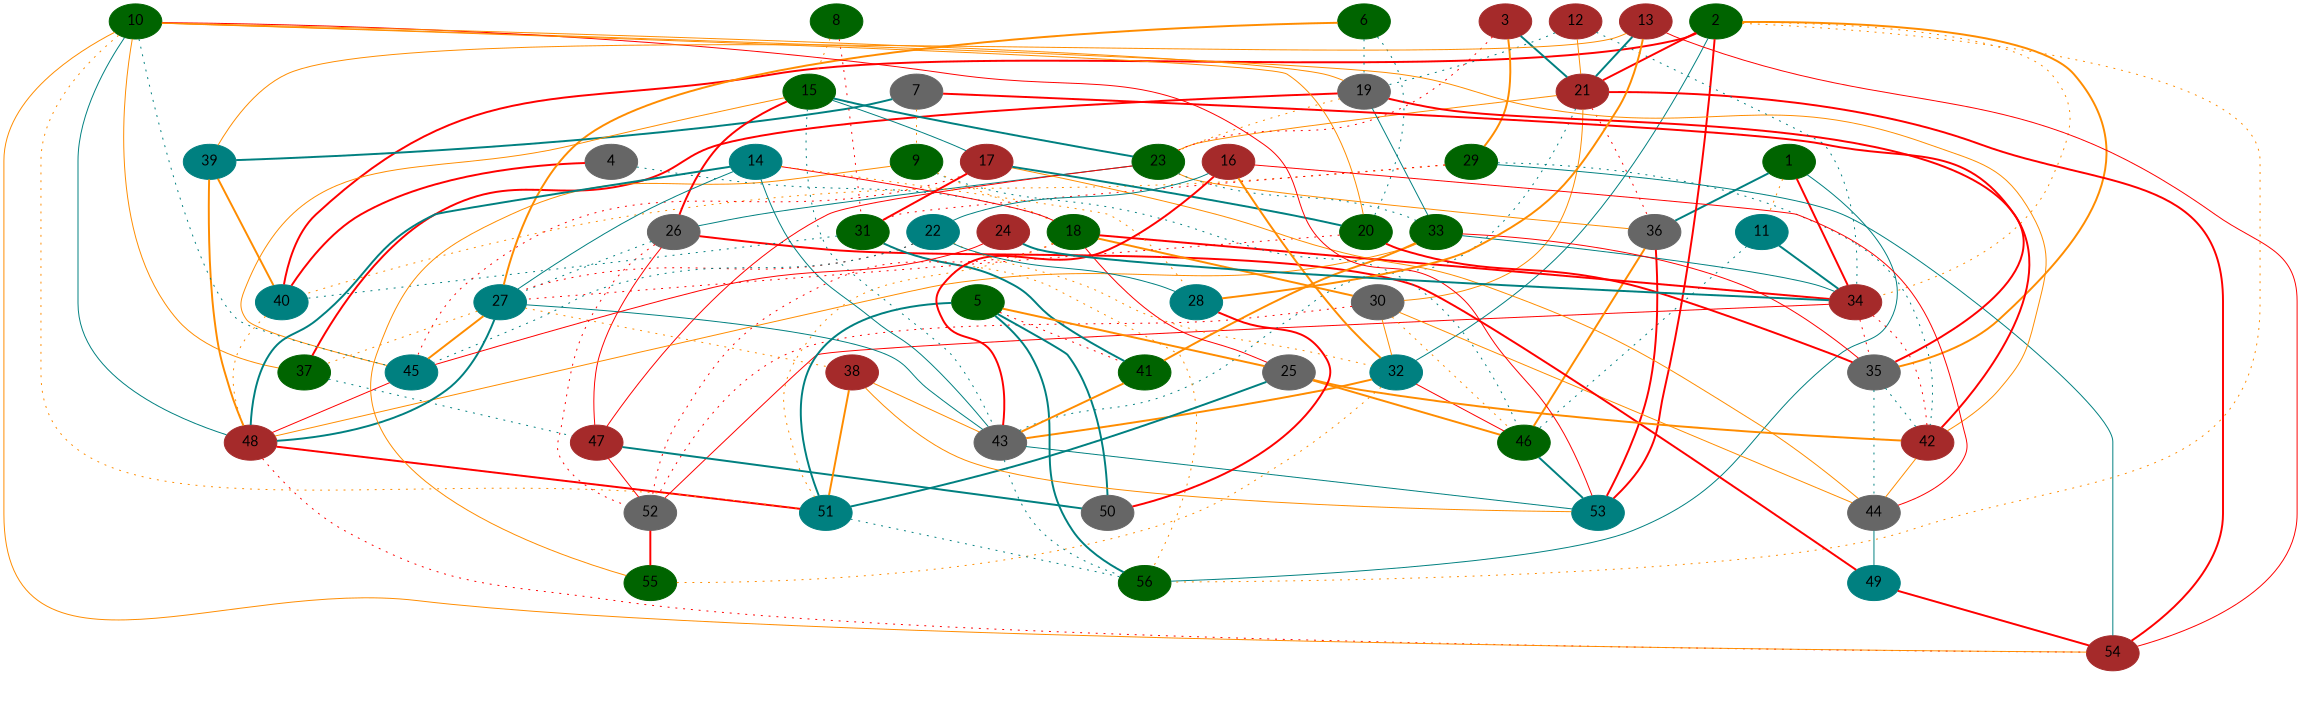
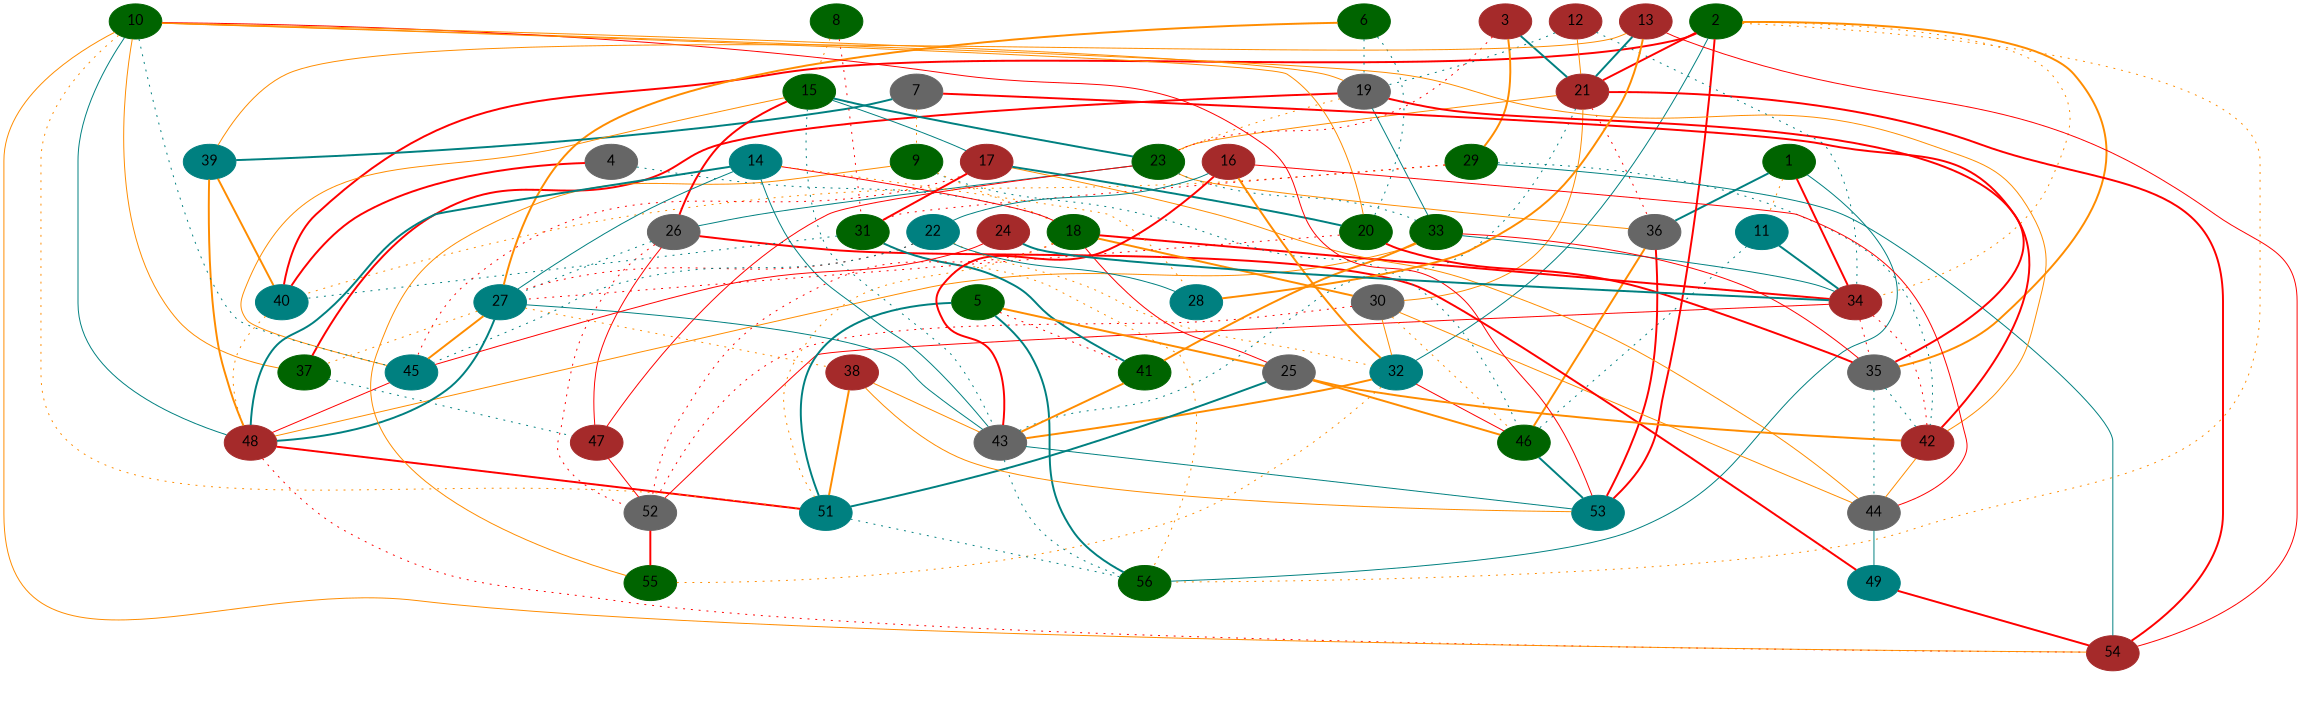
node "50": removed
